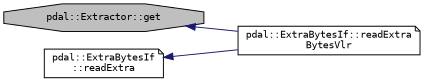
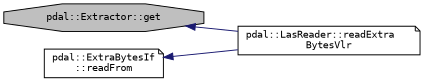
node "pdal::ExtraBytesIf::readExtra BytesVlr": label "pdal::ExtraBytesIf::readExtra BytesVlr" -> "pdal::LasReader::readExtra BytesVlr"
node "pdal::ExtraBytesIf ::readExtra": label "pdal::ExtraBytesIf ::readExtra" -> "pdal::ExtraBytesIf ::readFrom"
